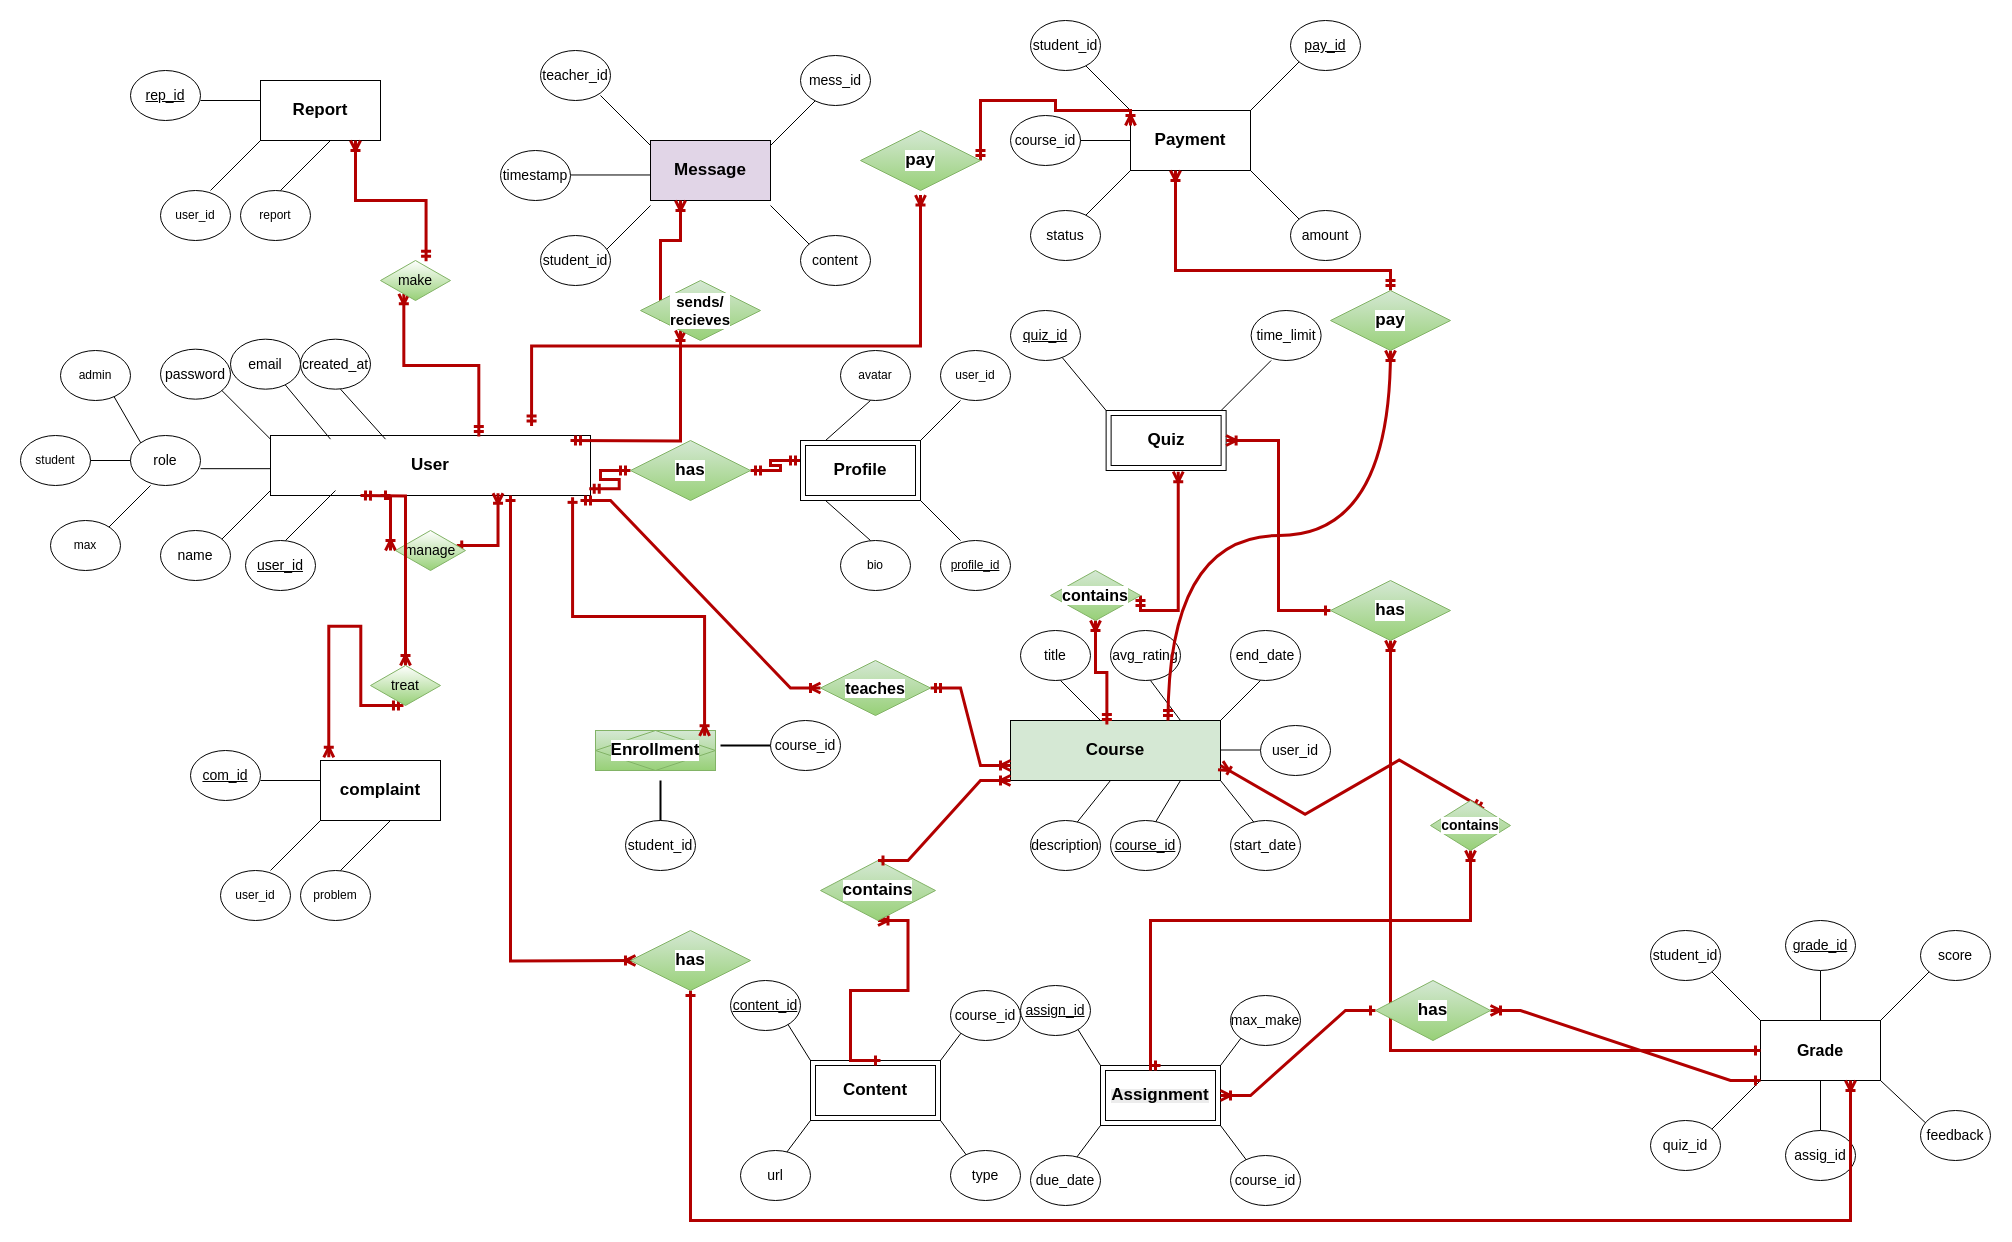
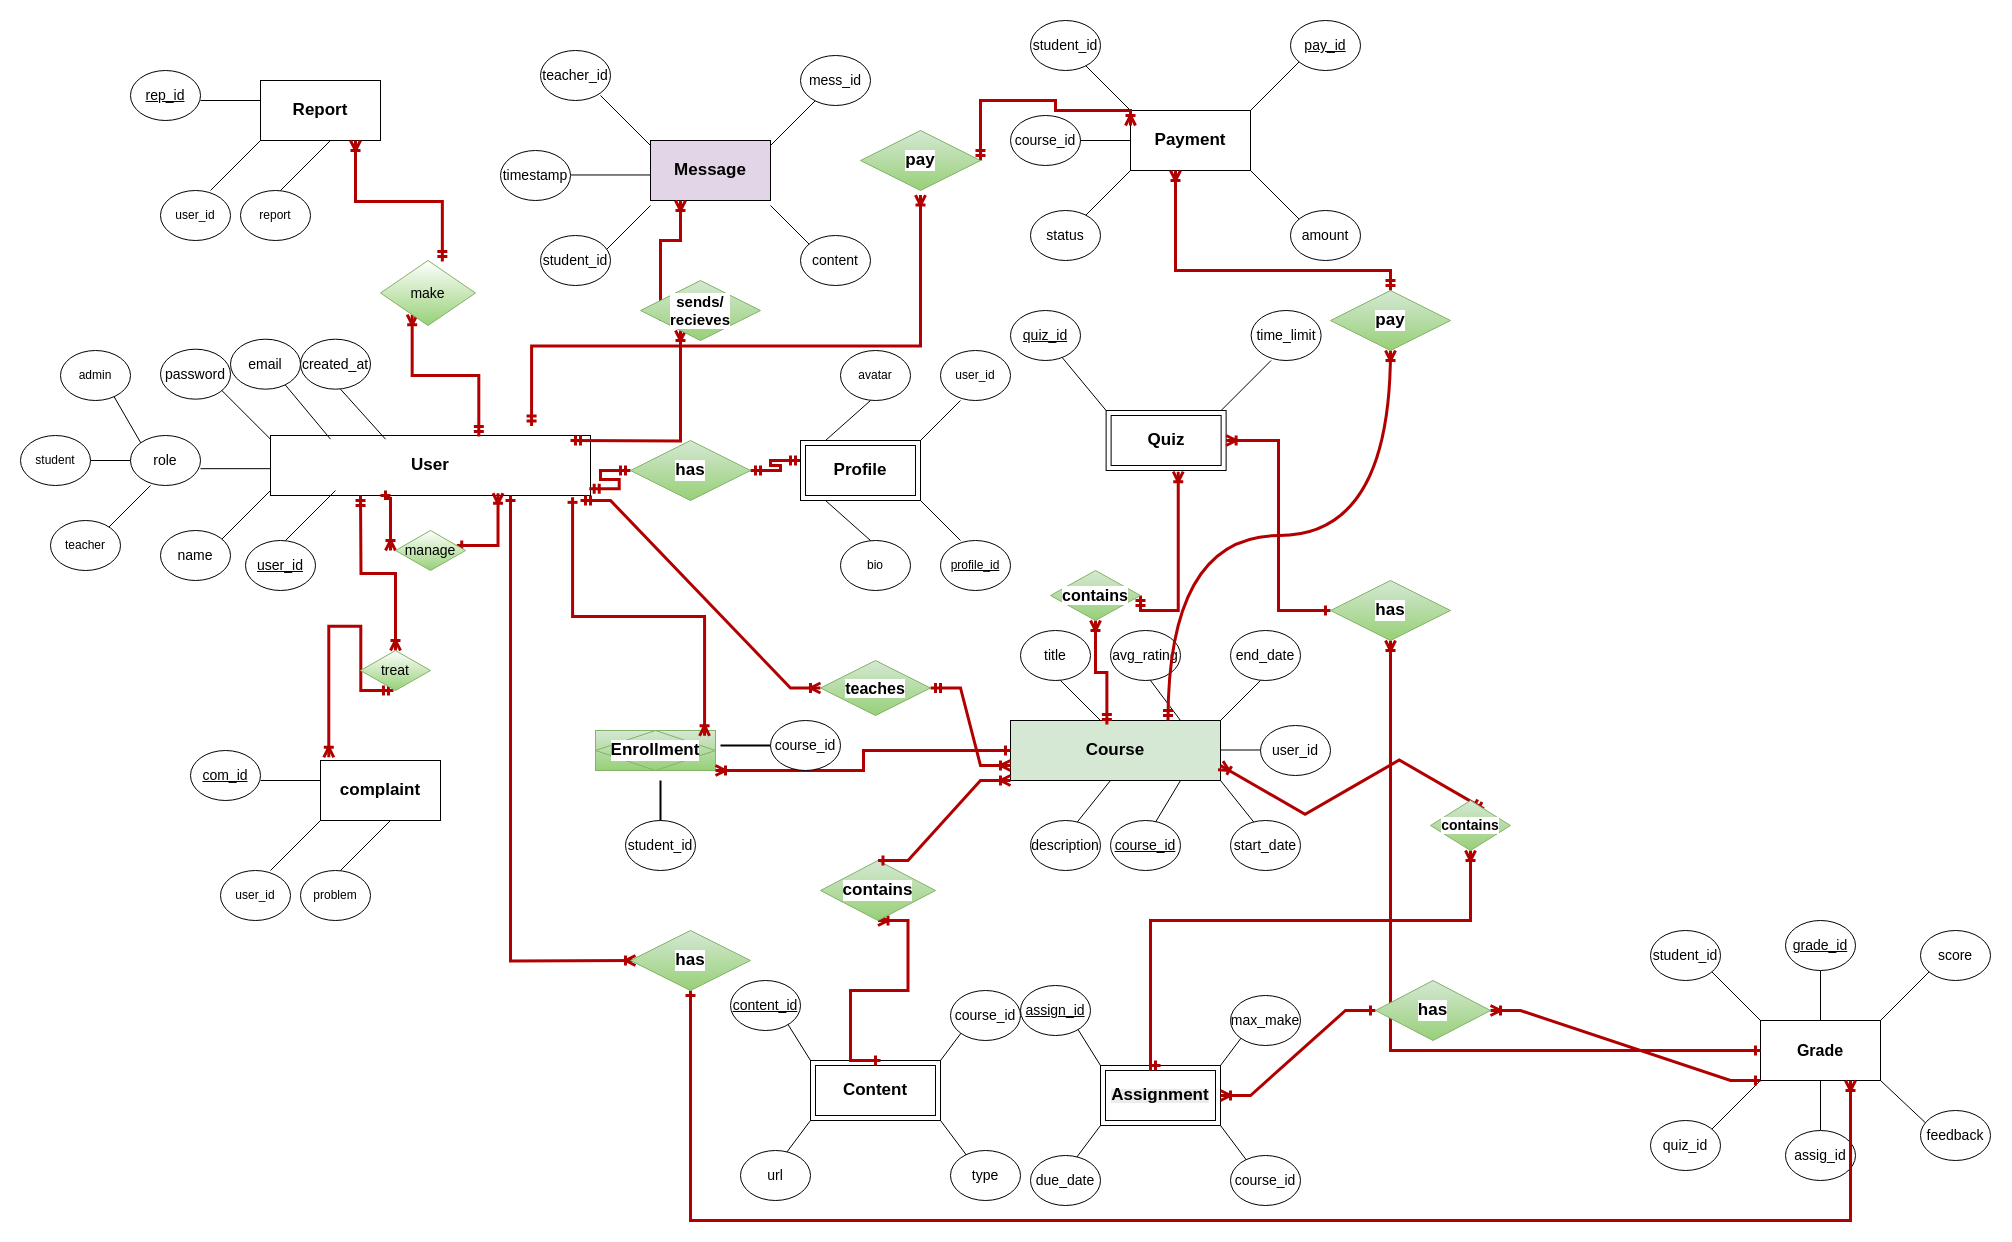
node "make": size 70x40 -> 95x65
node "max": label "max" -> "teacher"
node "treat": moved (406, 686) -> (396, 671)
edge "Enrollment" -- "Course": added
